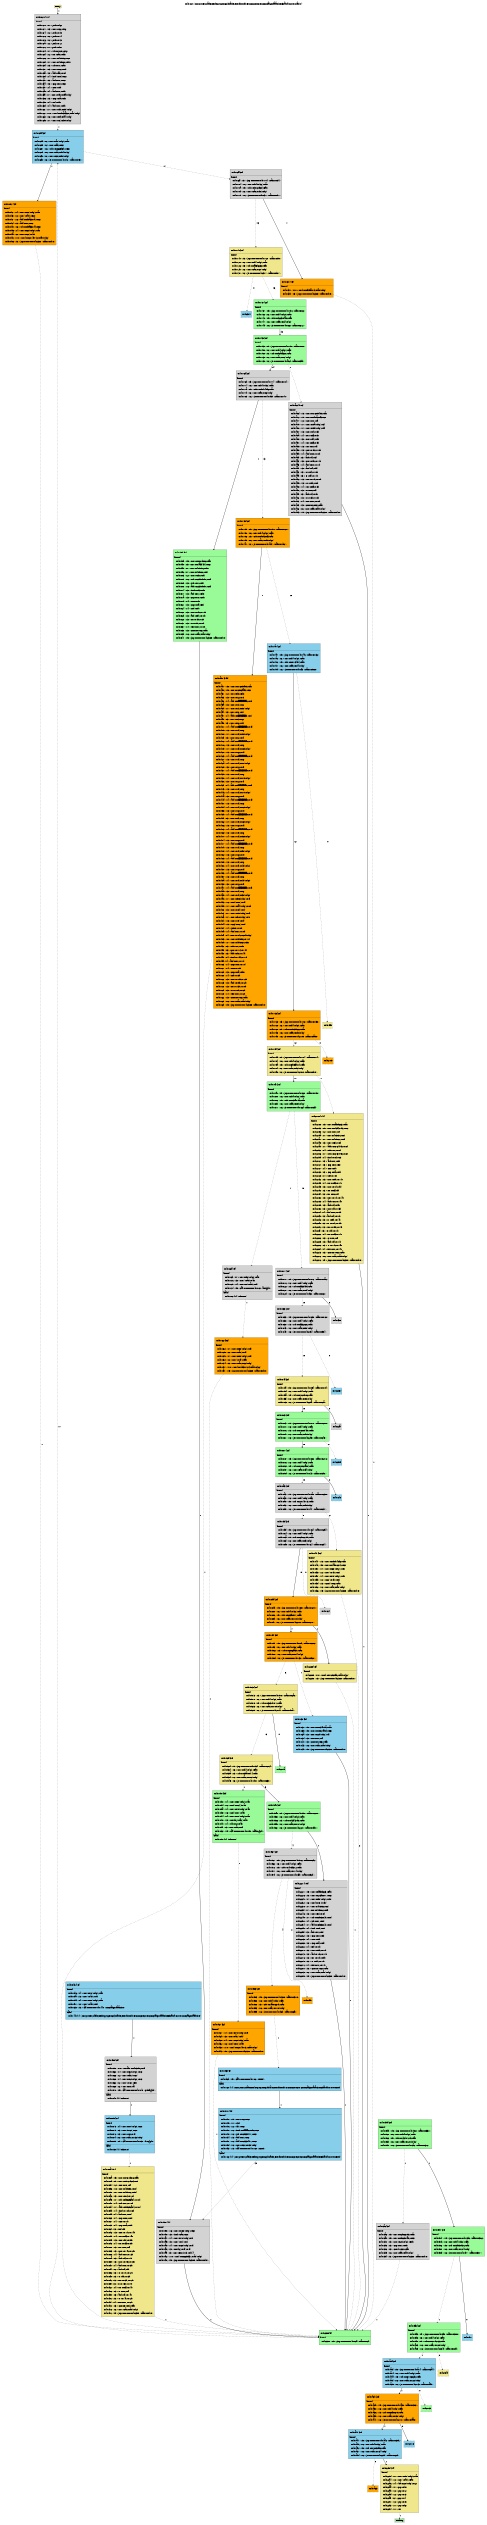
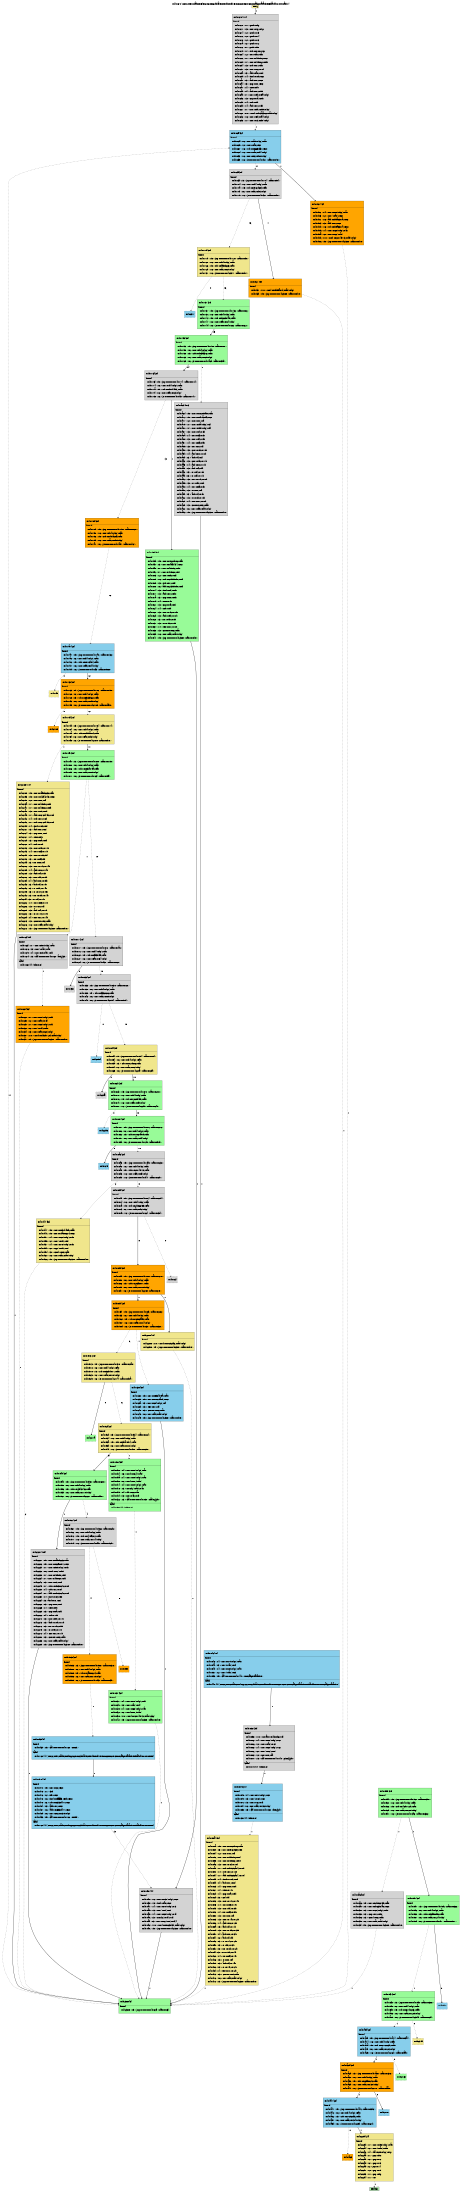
node "0x401ad7 [345]": removed
node "0x401d27 [32]": fillcolor orange -> palegreen
